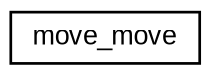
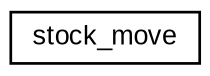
node "move_move": label "move_move" -> "stock_move"
